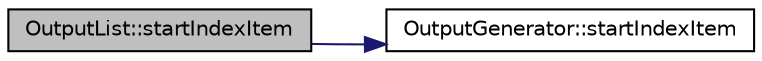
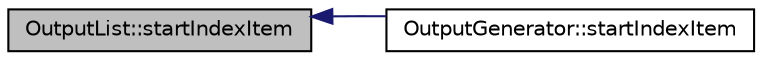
edge "OutputList::startIndexItem" -> "OutputGenerator::startIndexItem": reversed
